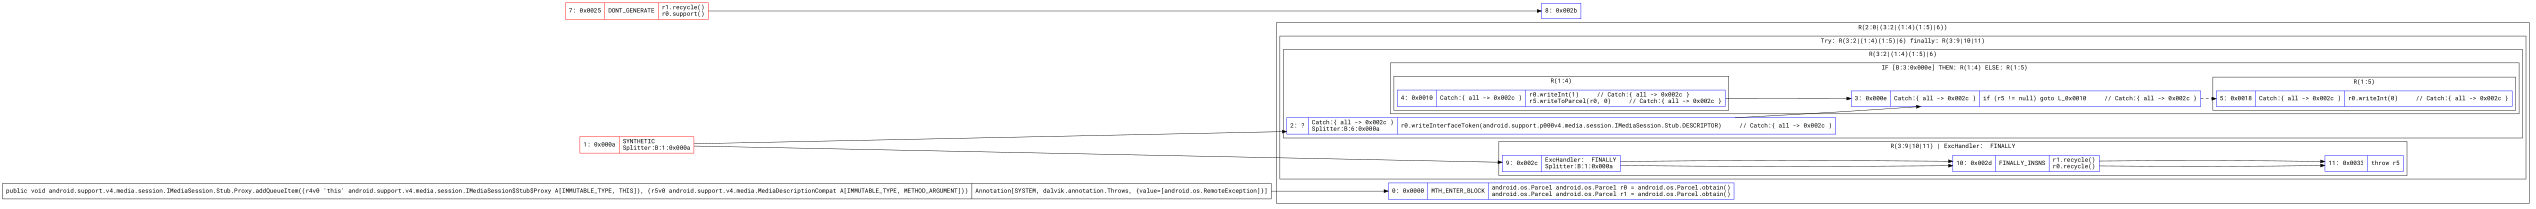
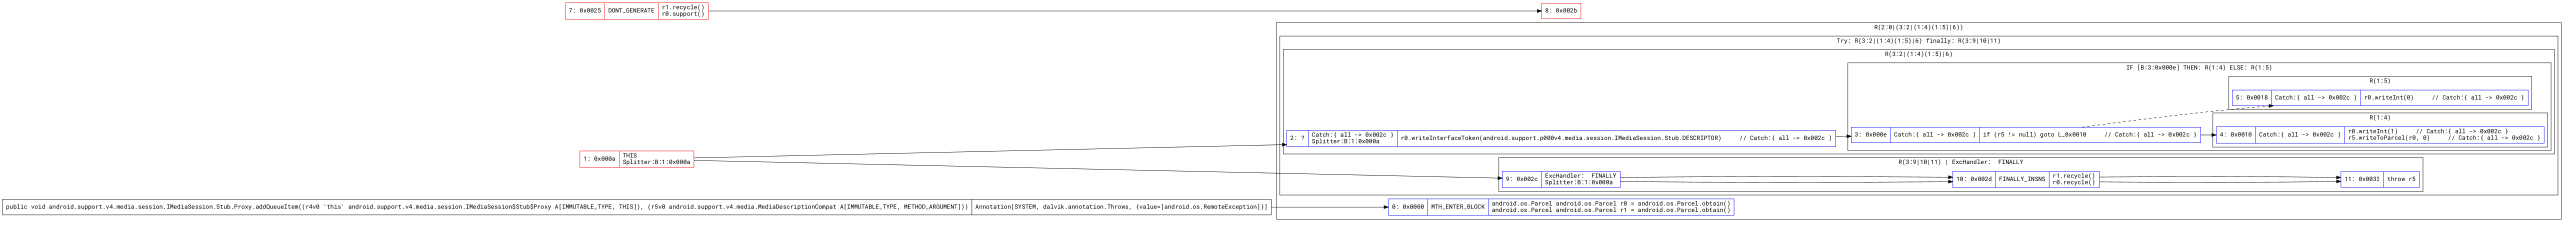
node "8: 0x002b": color blue -> red
edge "4: 0x0010" -> "3: 0x000e": reversed
node "2: ?": text "Splitter:B:6:0x000a" -> "Splitter:B:1:0x000a"
node "1: 0x000a": text "SYNTHETIC" -> "THIS"
